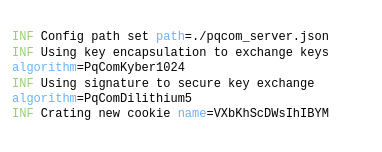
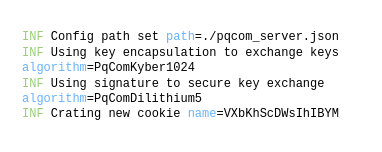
node "INF Config path set path=./pqcom_server.json INF Using key encapsulation to exchange keys algorithm=PqComKyber1024 INF Using signature to secure key exchange algorithm=PqComDilithium5 INF Crating new cookie name=VXbKhScDWsIhIBYM": moved (181, 76) -> (191, 76)
